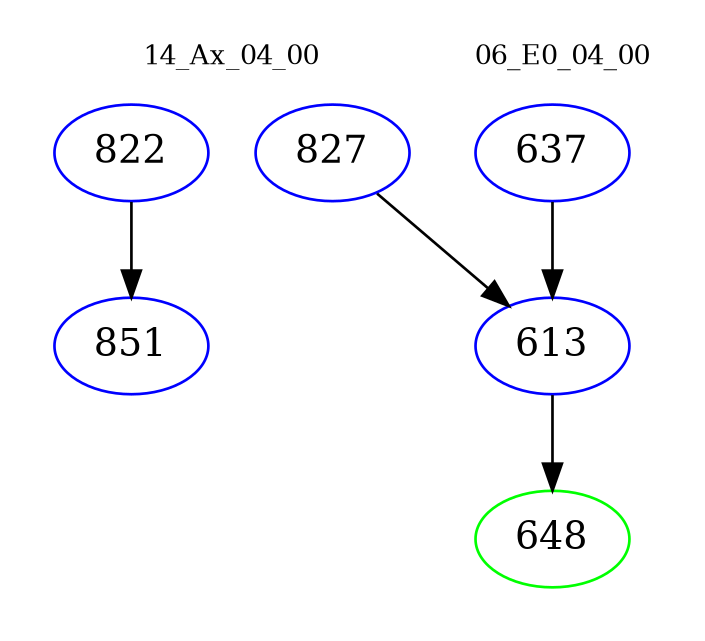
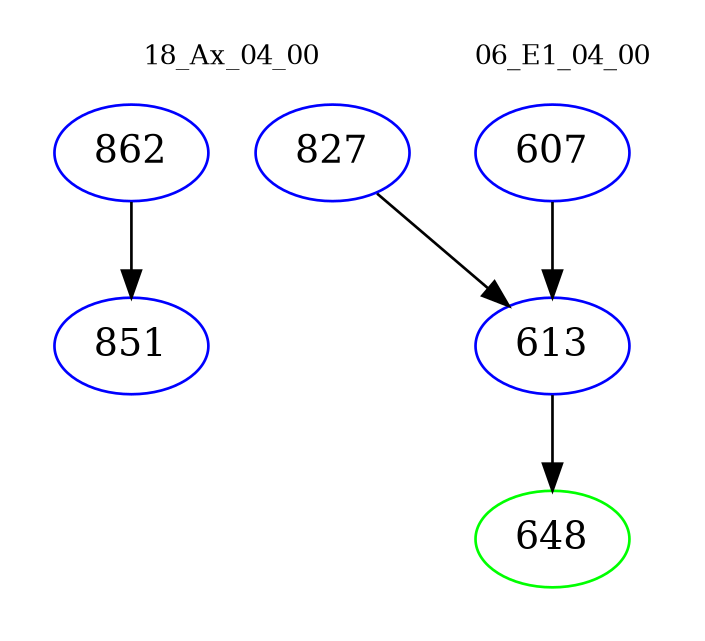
cluster "14_Ax_04_00": label "14_Ax_04_00" -> "18_Ax_04_00"
cluster "06_E0_04_00": label "06_E0_04_00" -> "06_E1_04_00"
node "822": label "822" -> "862"
node "637": label "637" -> "607"
